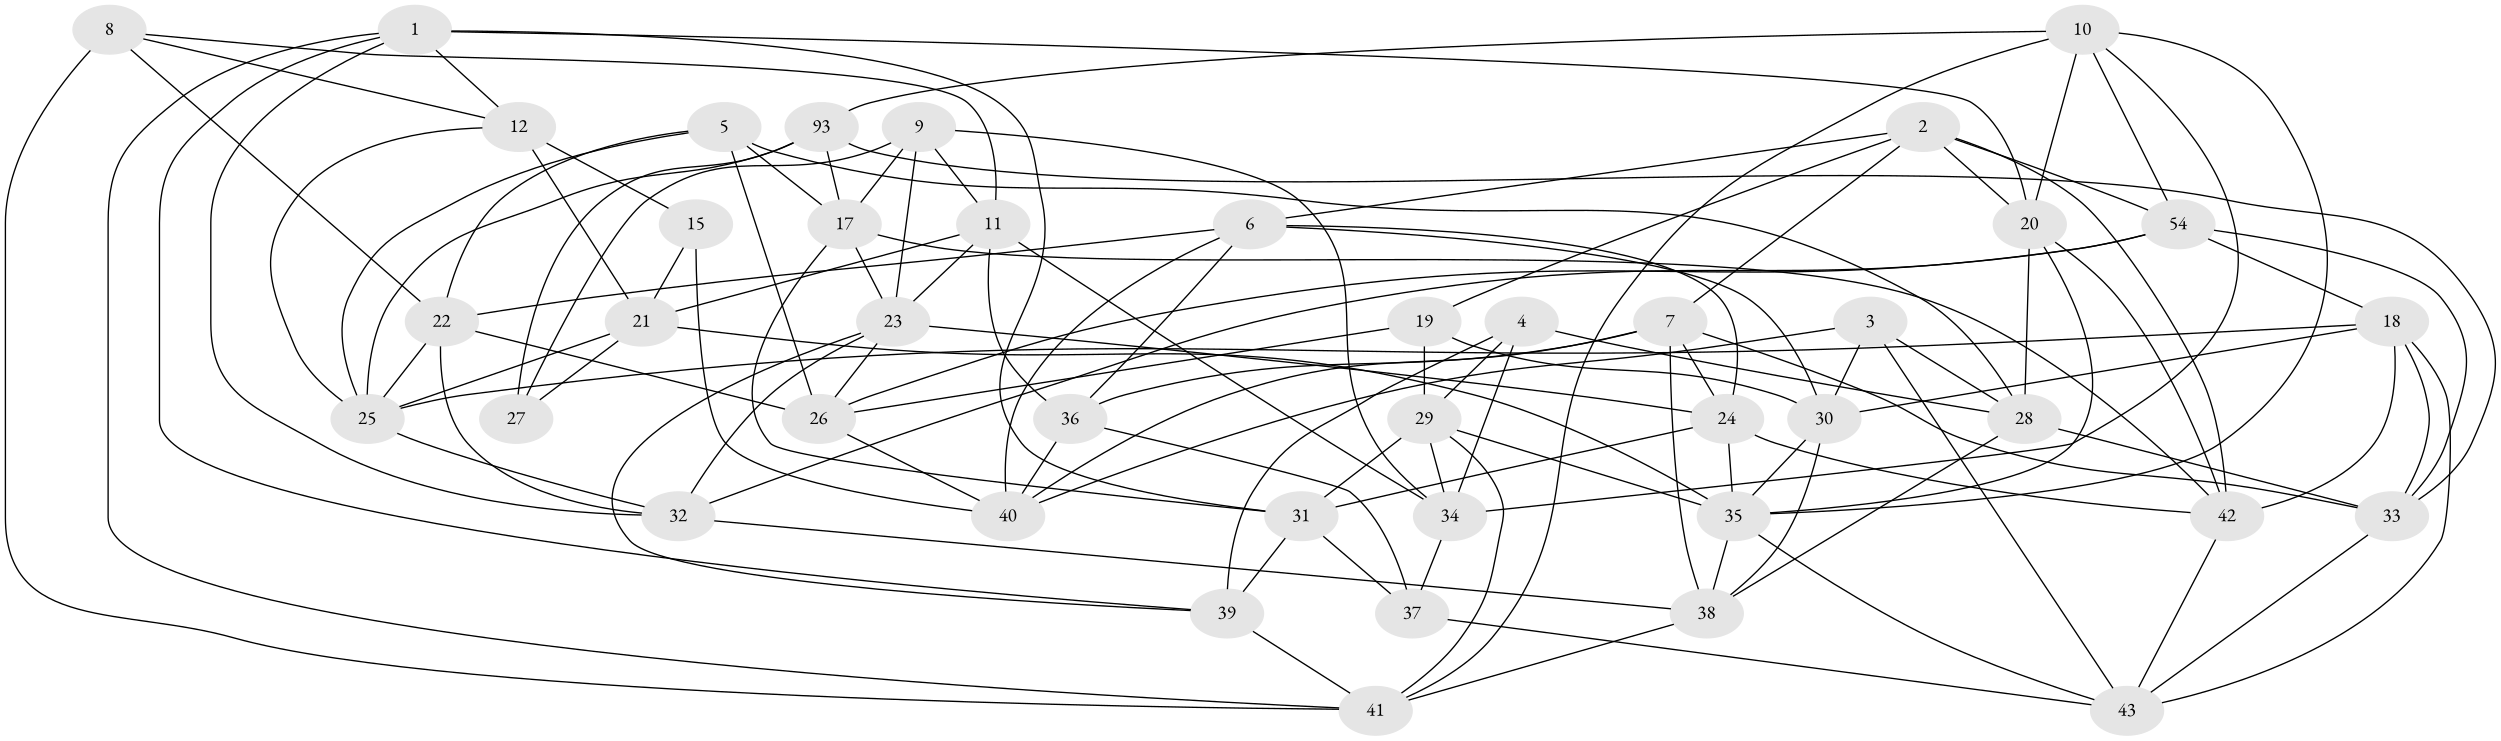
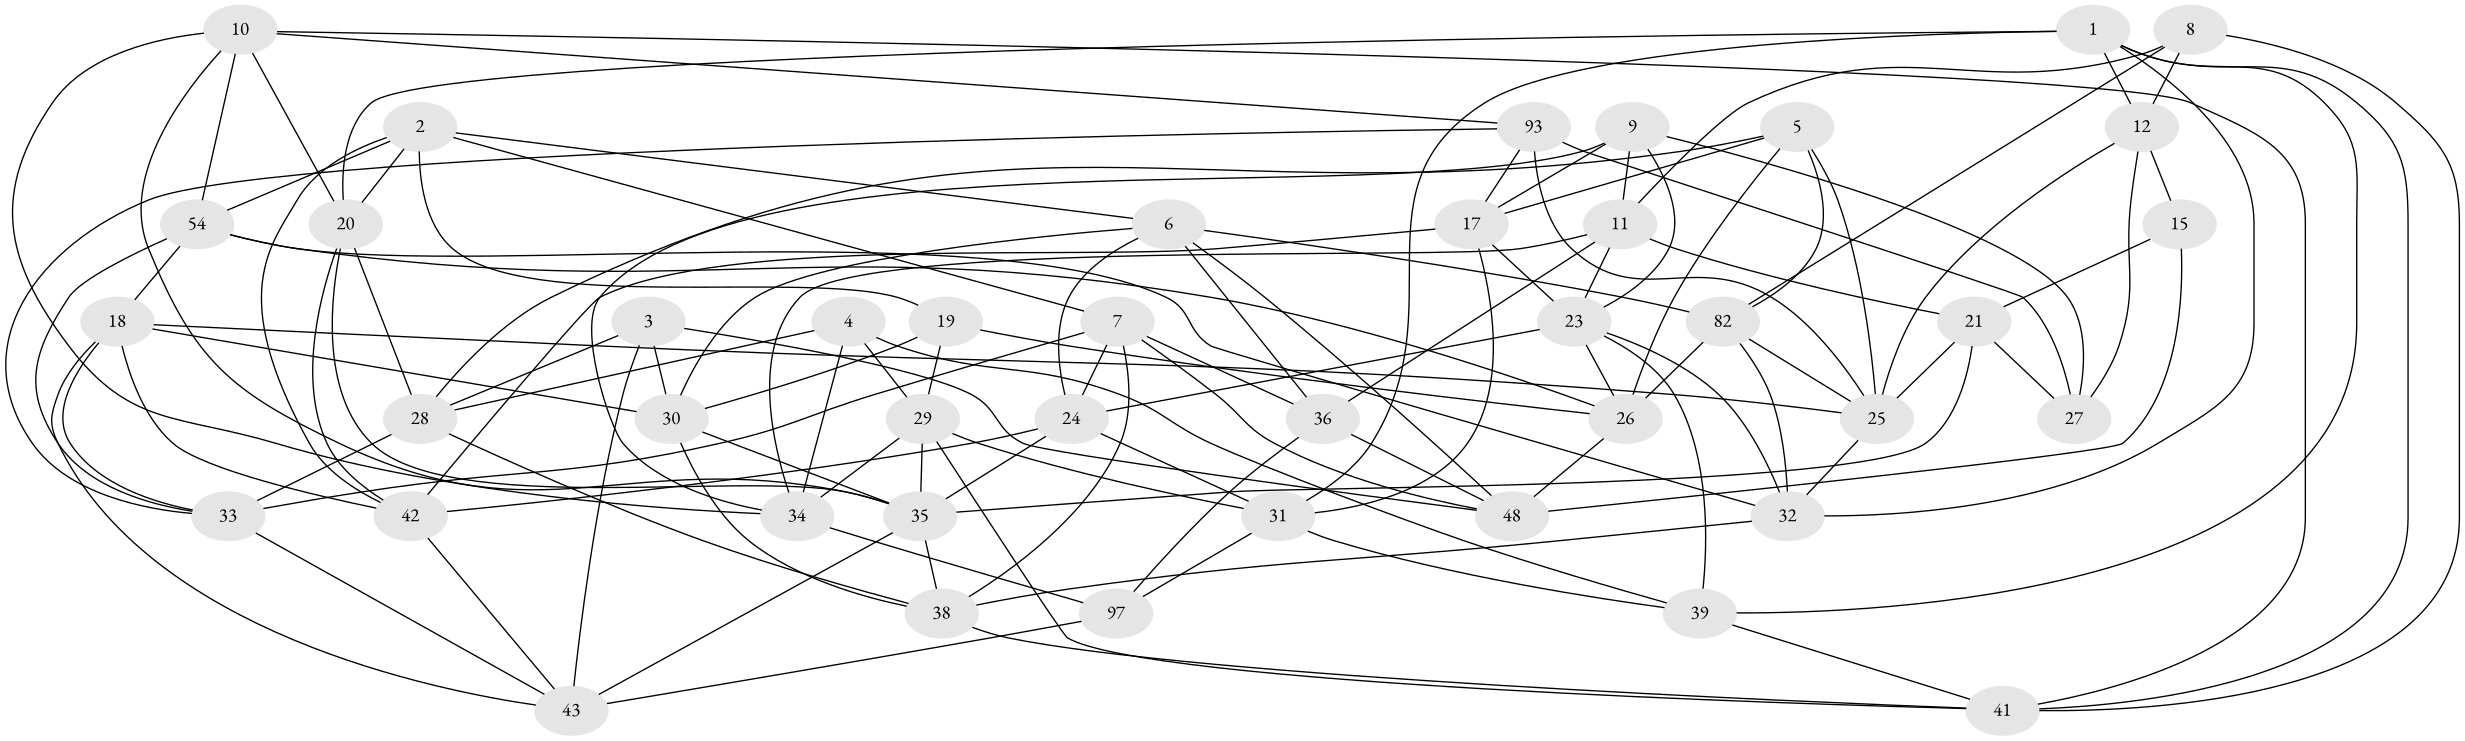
edge "12" -- "21": now "12" -- "27"
node "22": label "22" -> "82"
node "40": label "40" -> "48"
node "37": label "37" -> "97"
